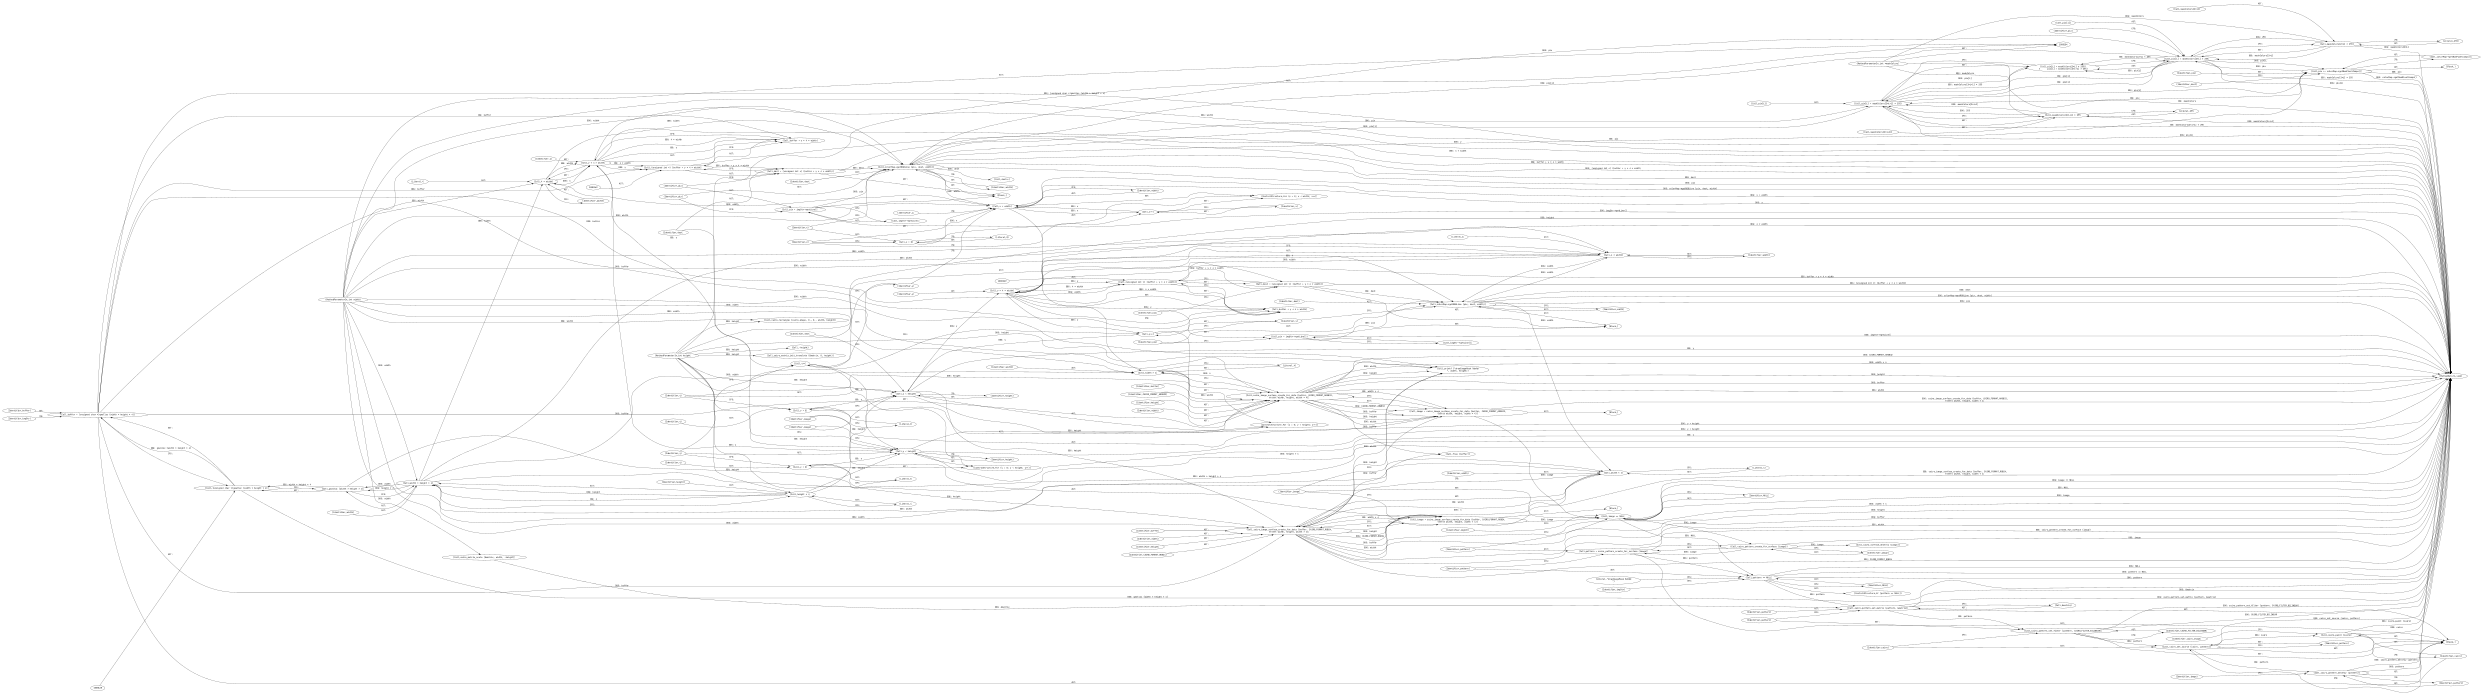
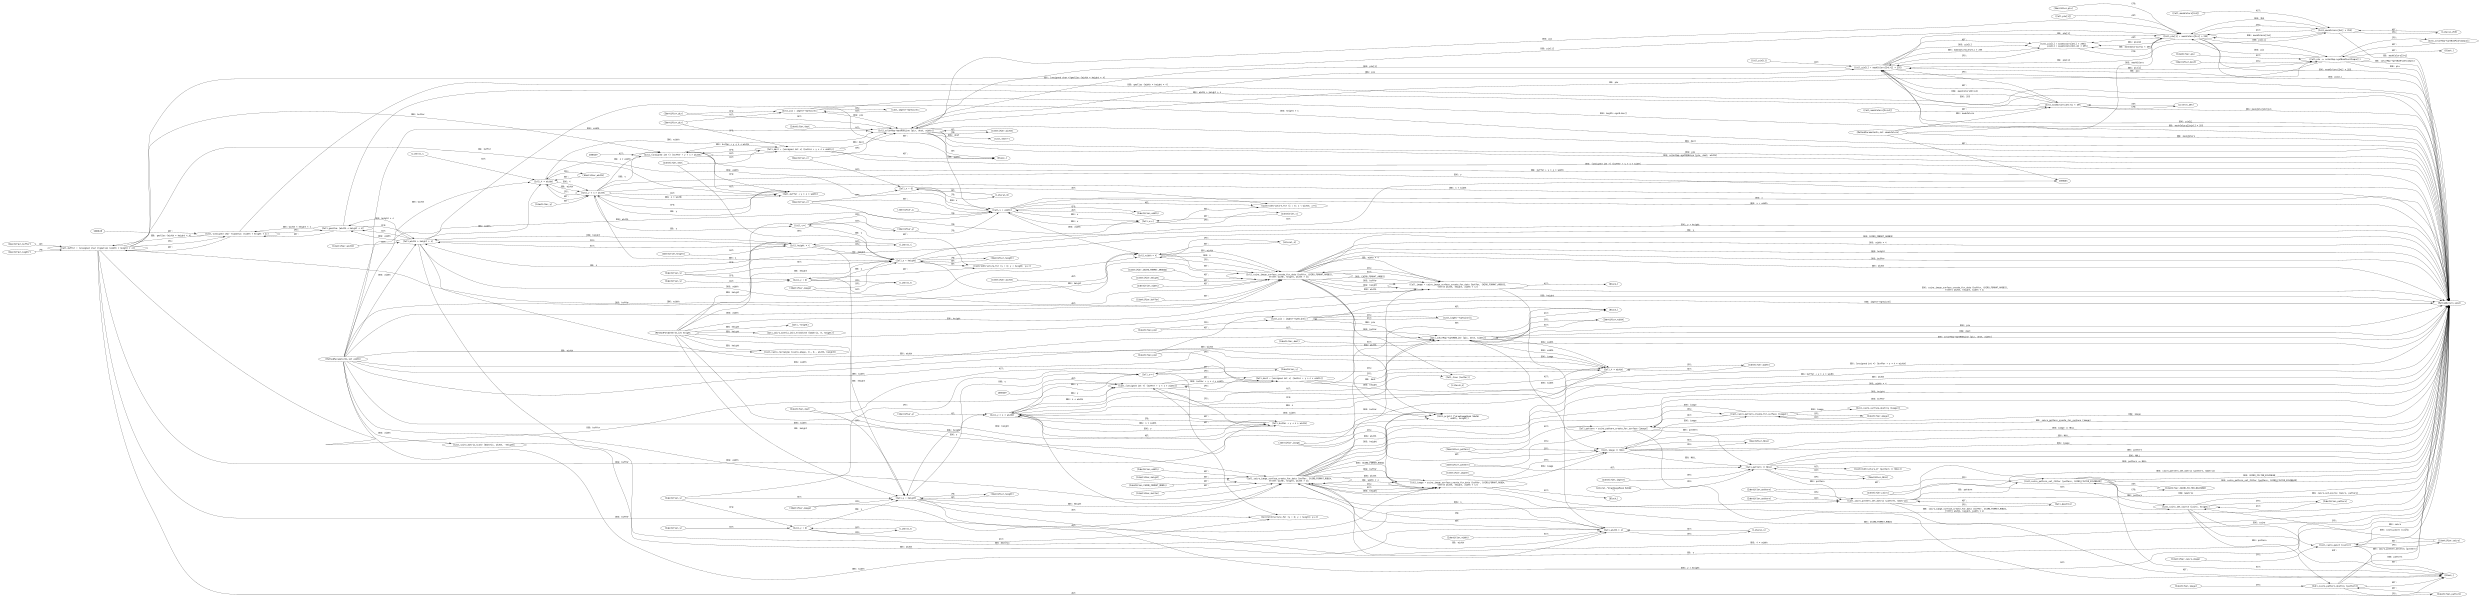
edge "(MethodParameterIn,int width)" -> "1000104": removed, label "AST:"
node "(Call,cairo_set_source (cairo, pattern))": label "(Call,cairo_set_source (cairo, pattern))" -> "(Call,cairo_set_source (cairo, height))"
